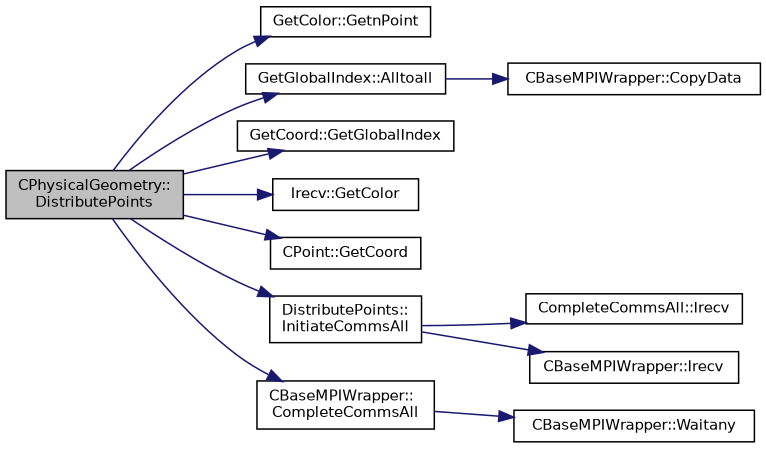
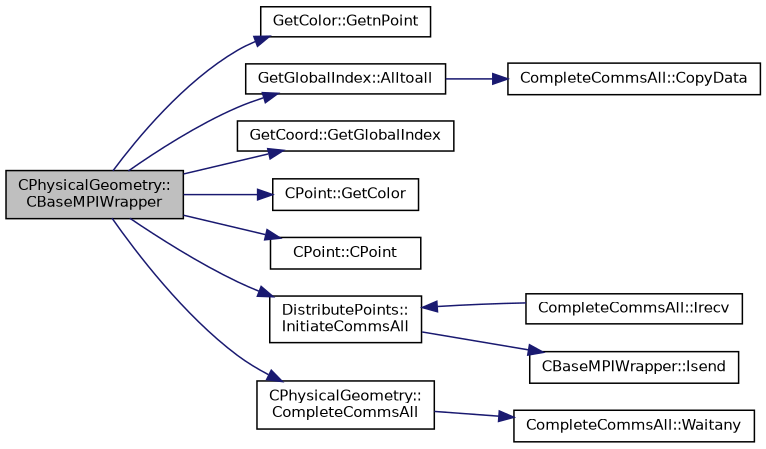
node "CBaseMPIWrapper::CopyData": label "CBaseMPIWrapper::CopyData" -> "CompleteCommsAll::CopyData"
node "CPhysicalGeometry:: DistributePoints": label "CPhysicalGeometry:: DistributePoints" -> "CPhysicalGeometry:: CBaseMPIWrapper"
node "Irecv::GetColor": label "Irecv::GetColor" -> "CPoint::GetColor"
node "CPoint::GetCoord": label "CPoint::GetCoord" -> "CPoint::CPoint"
edge "DistributePoints:: InitiateCommsAll" -> "CompleteCommsAll::Irecv": reversed
node "CBaseMPIWrapper::Irecv": label "CBaseMPIWrapper::Irecv" -> "CBaseMPIWrapper::Isend"
node "CBaseMPIWrapper:: CompleteCommsAll": label "CBaseMPIWrapper:: CompleteCommsAll" -> "CPhysicalGeometry:: CompleteCommsAll"
node "CBaseMPIWrapper::Waitany": label "CBaseMPIWrapper::Waitany" -> "CompleteCommsAll::Waitany"
